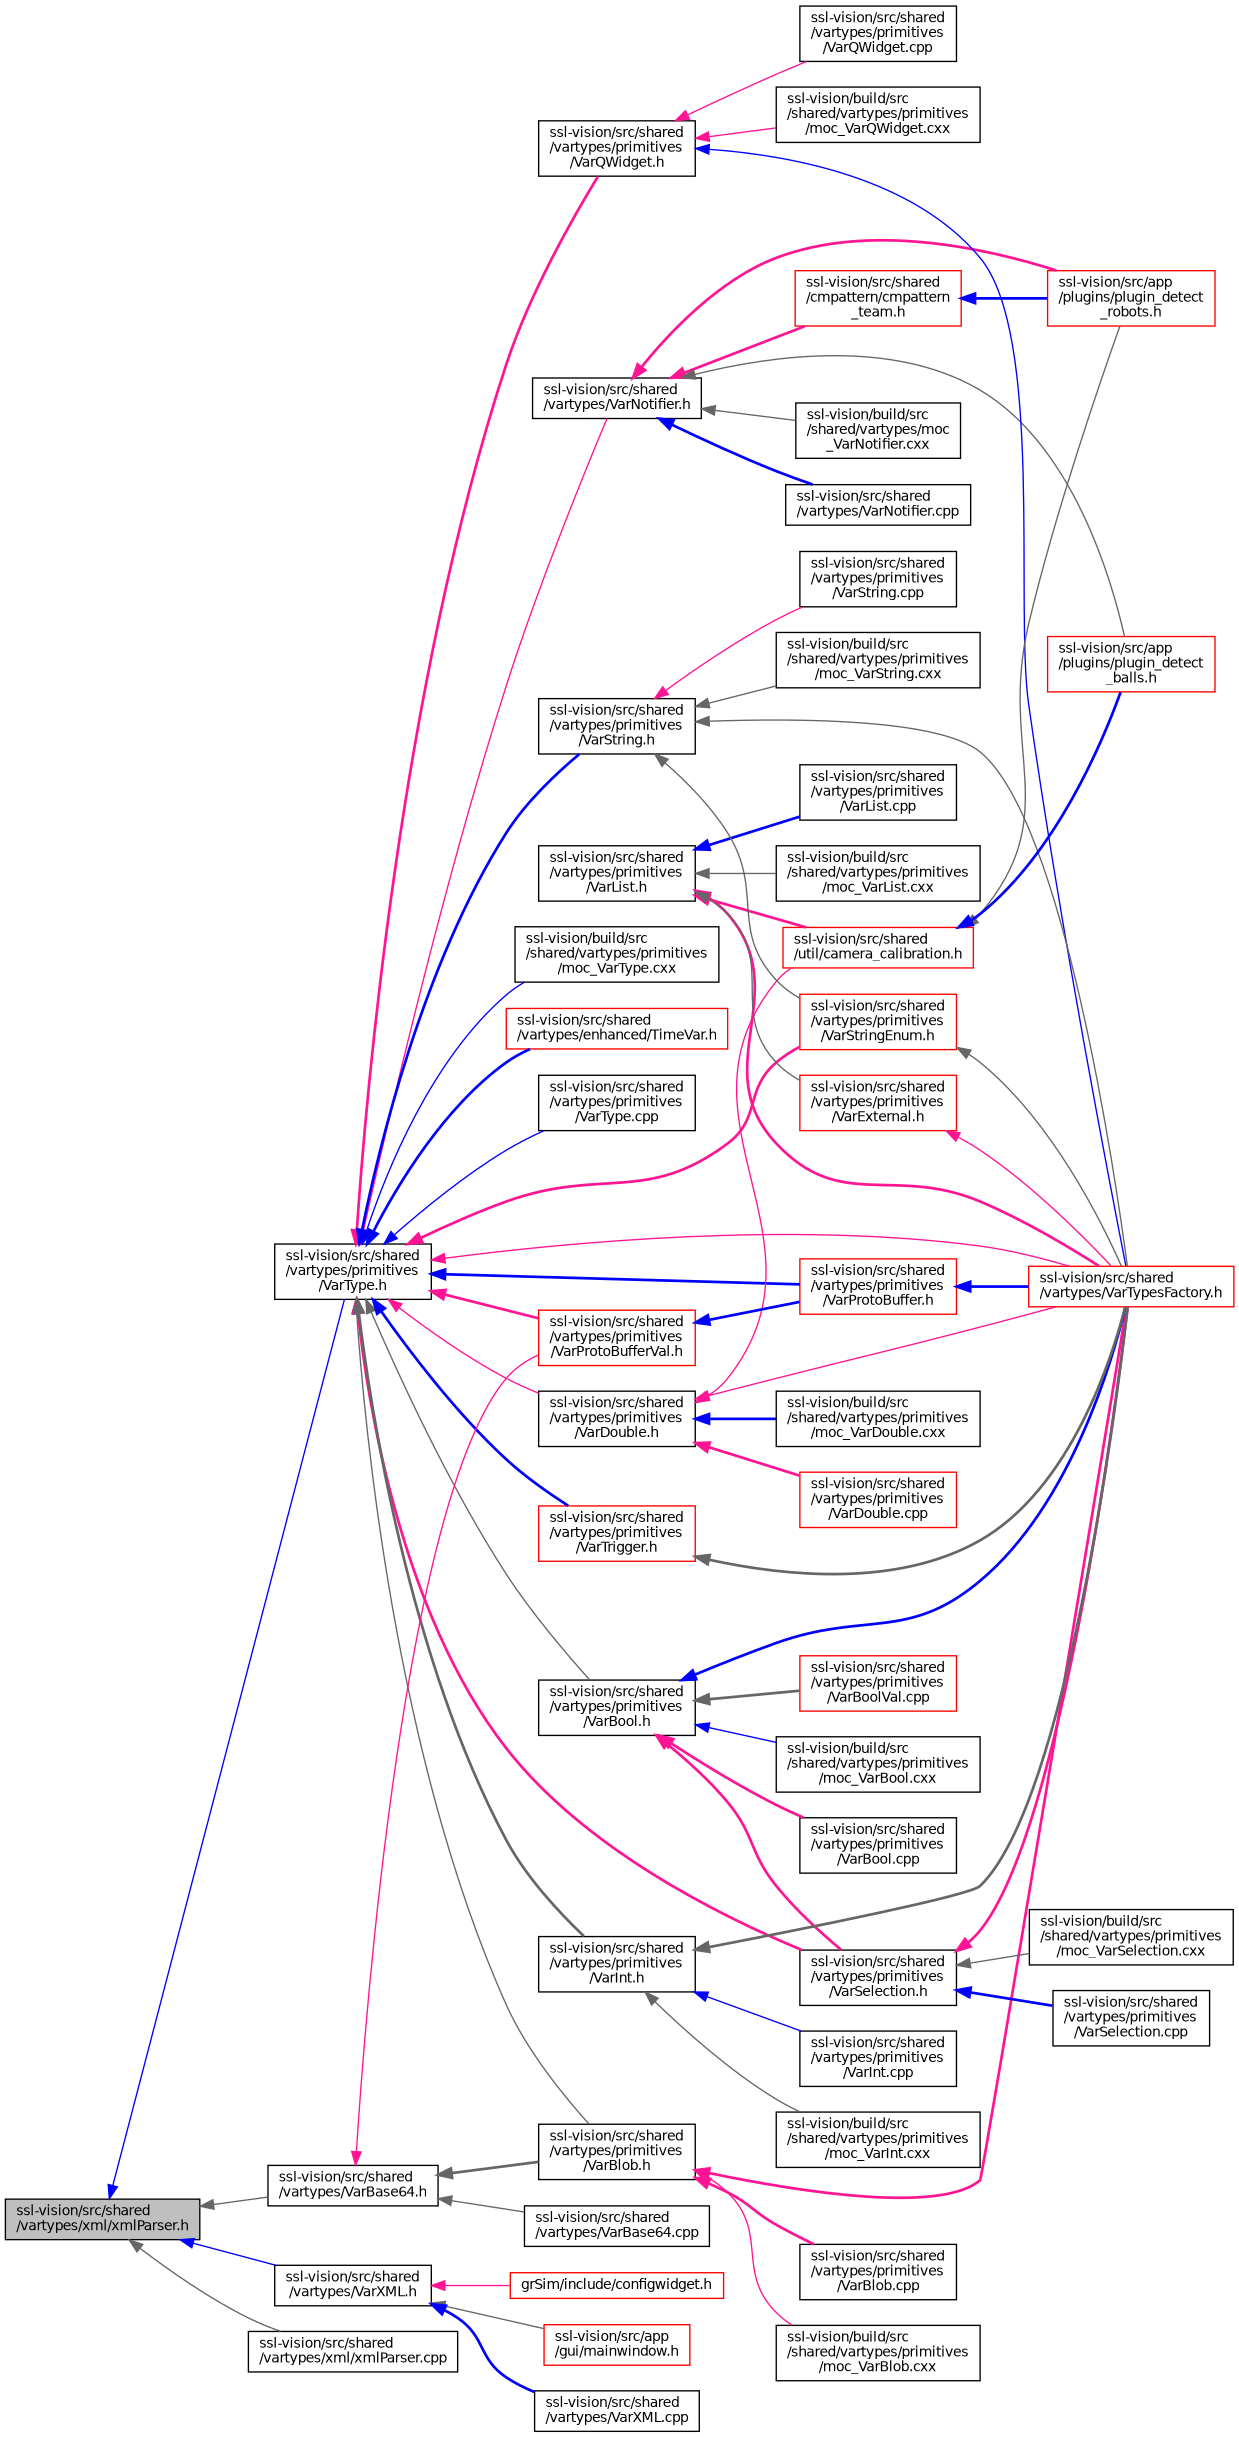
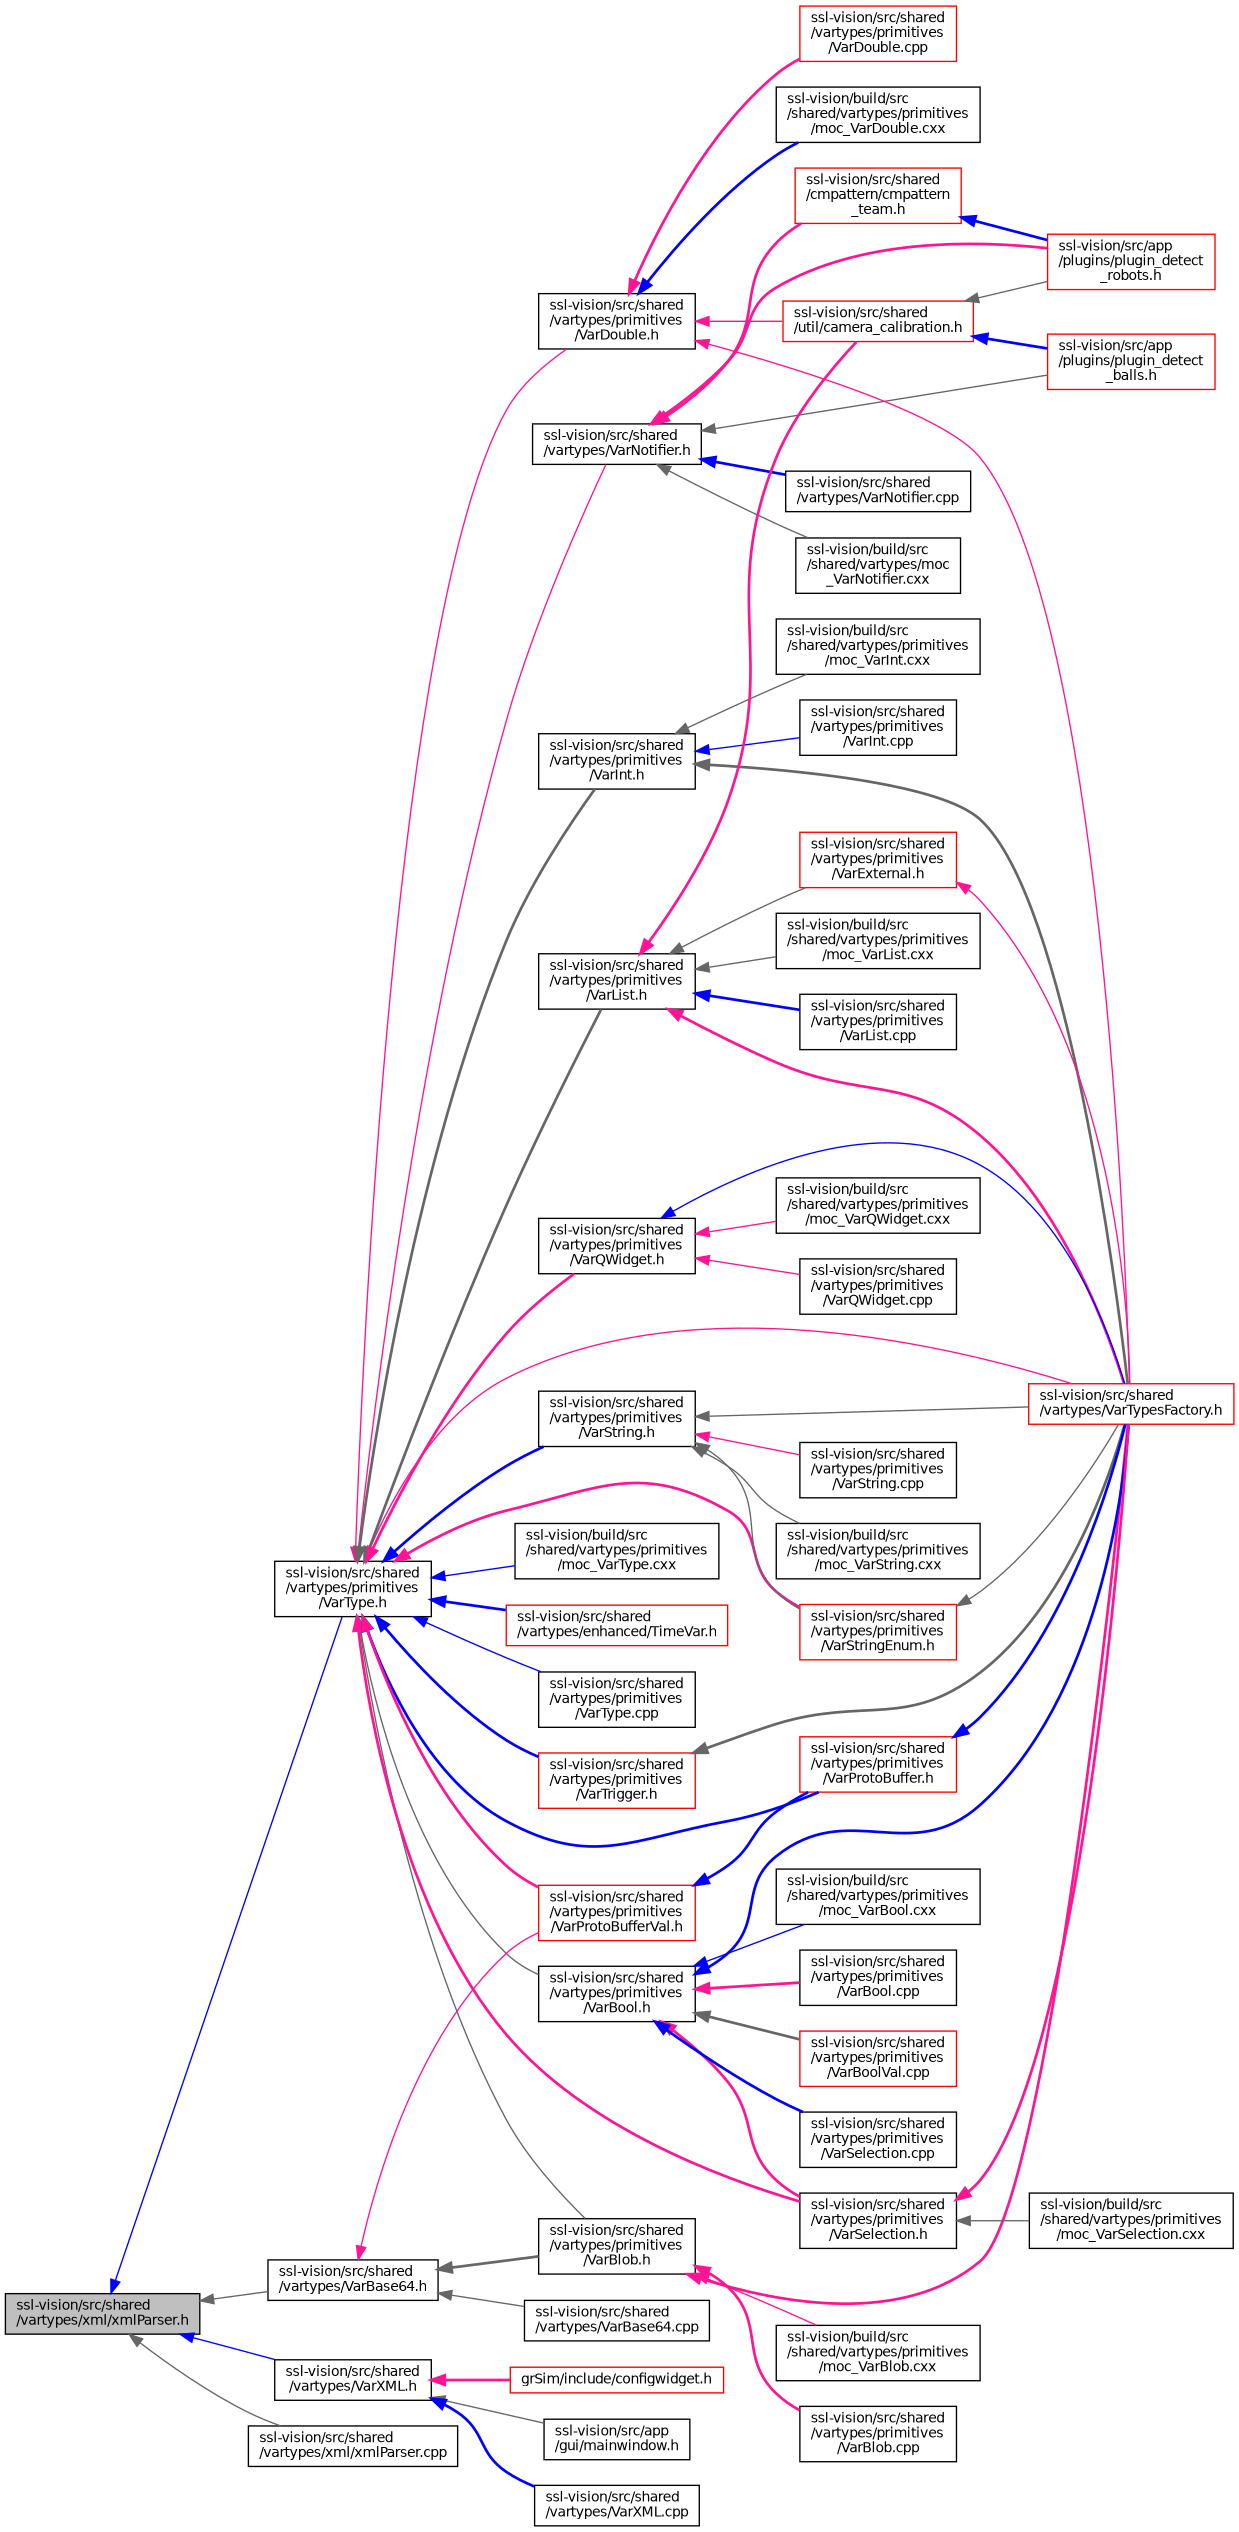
edge "ssl-vision/src/shared /vartypes/primitives /VarList.h" -> "ssl-vision/src/shared /vartypes/primitives /VarType.h": added
edge "ssl-vision/src/shared /vartypes/primitives /VarSelection.cpp" -> "ssl-vision/src/shared /vartypes/primitives /VarSelection.h": now "ssl-vision/src/shared /vartypes/primitives /VarSelection.cpp" -> "ssl-vision/src/shared /vartypes/primitives /VarBool.h"
edge "grSim/include/configwidget.h" -> "ssl-vision/src/shared /vartypes/VarXML.h": style solid -> bold
node "ssl-vision/src/app /gui/mainwindow.h": color red -> black
